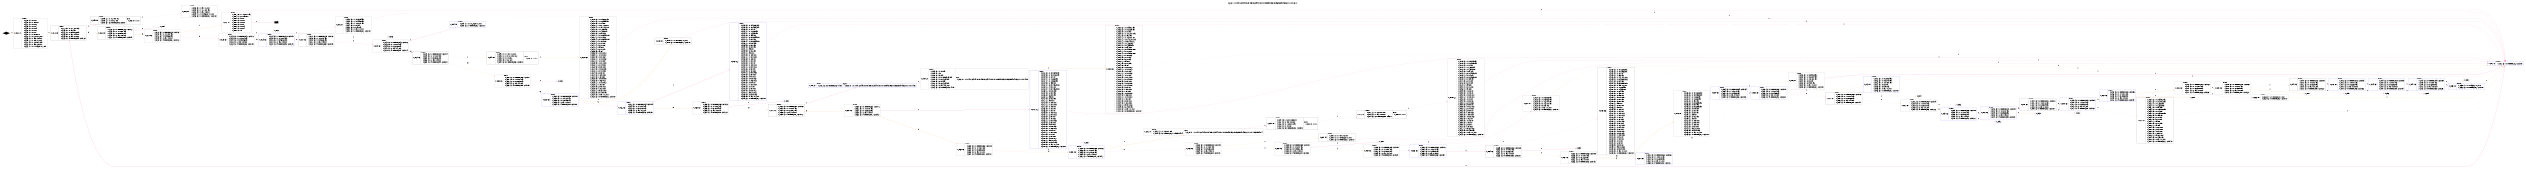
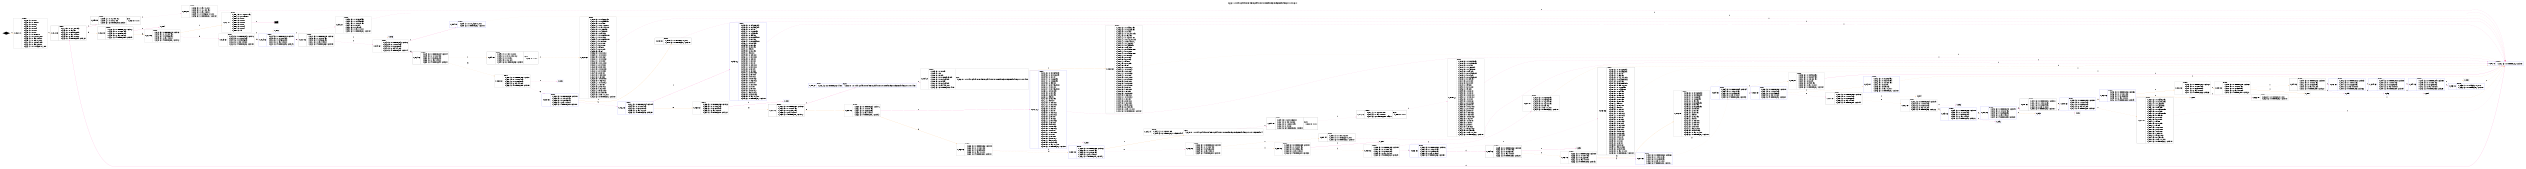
edge "0x40158f [25]" -> "0x401576 [25]": reversed
